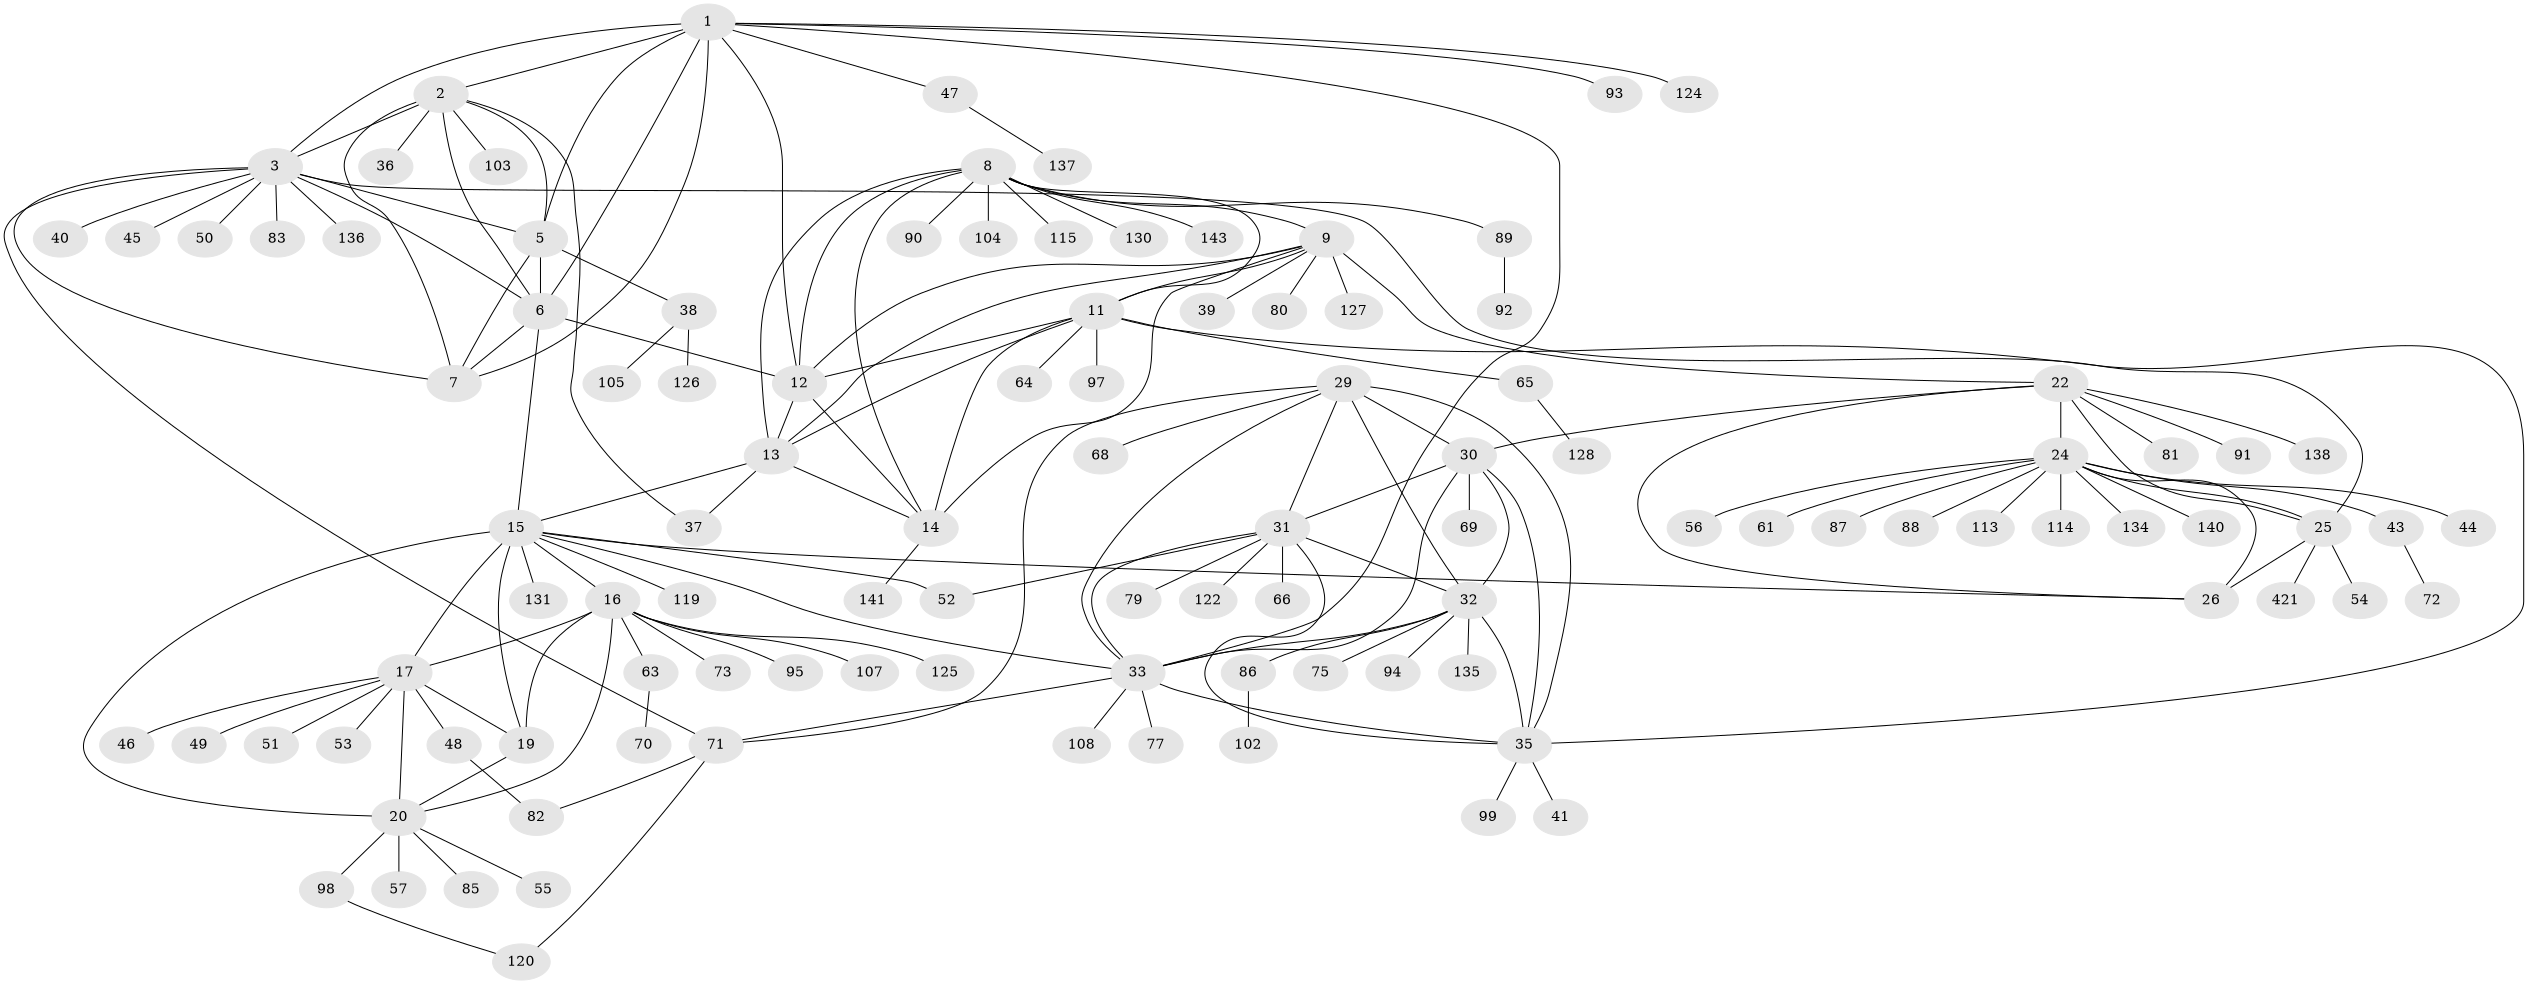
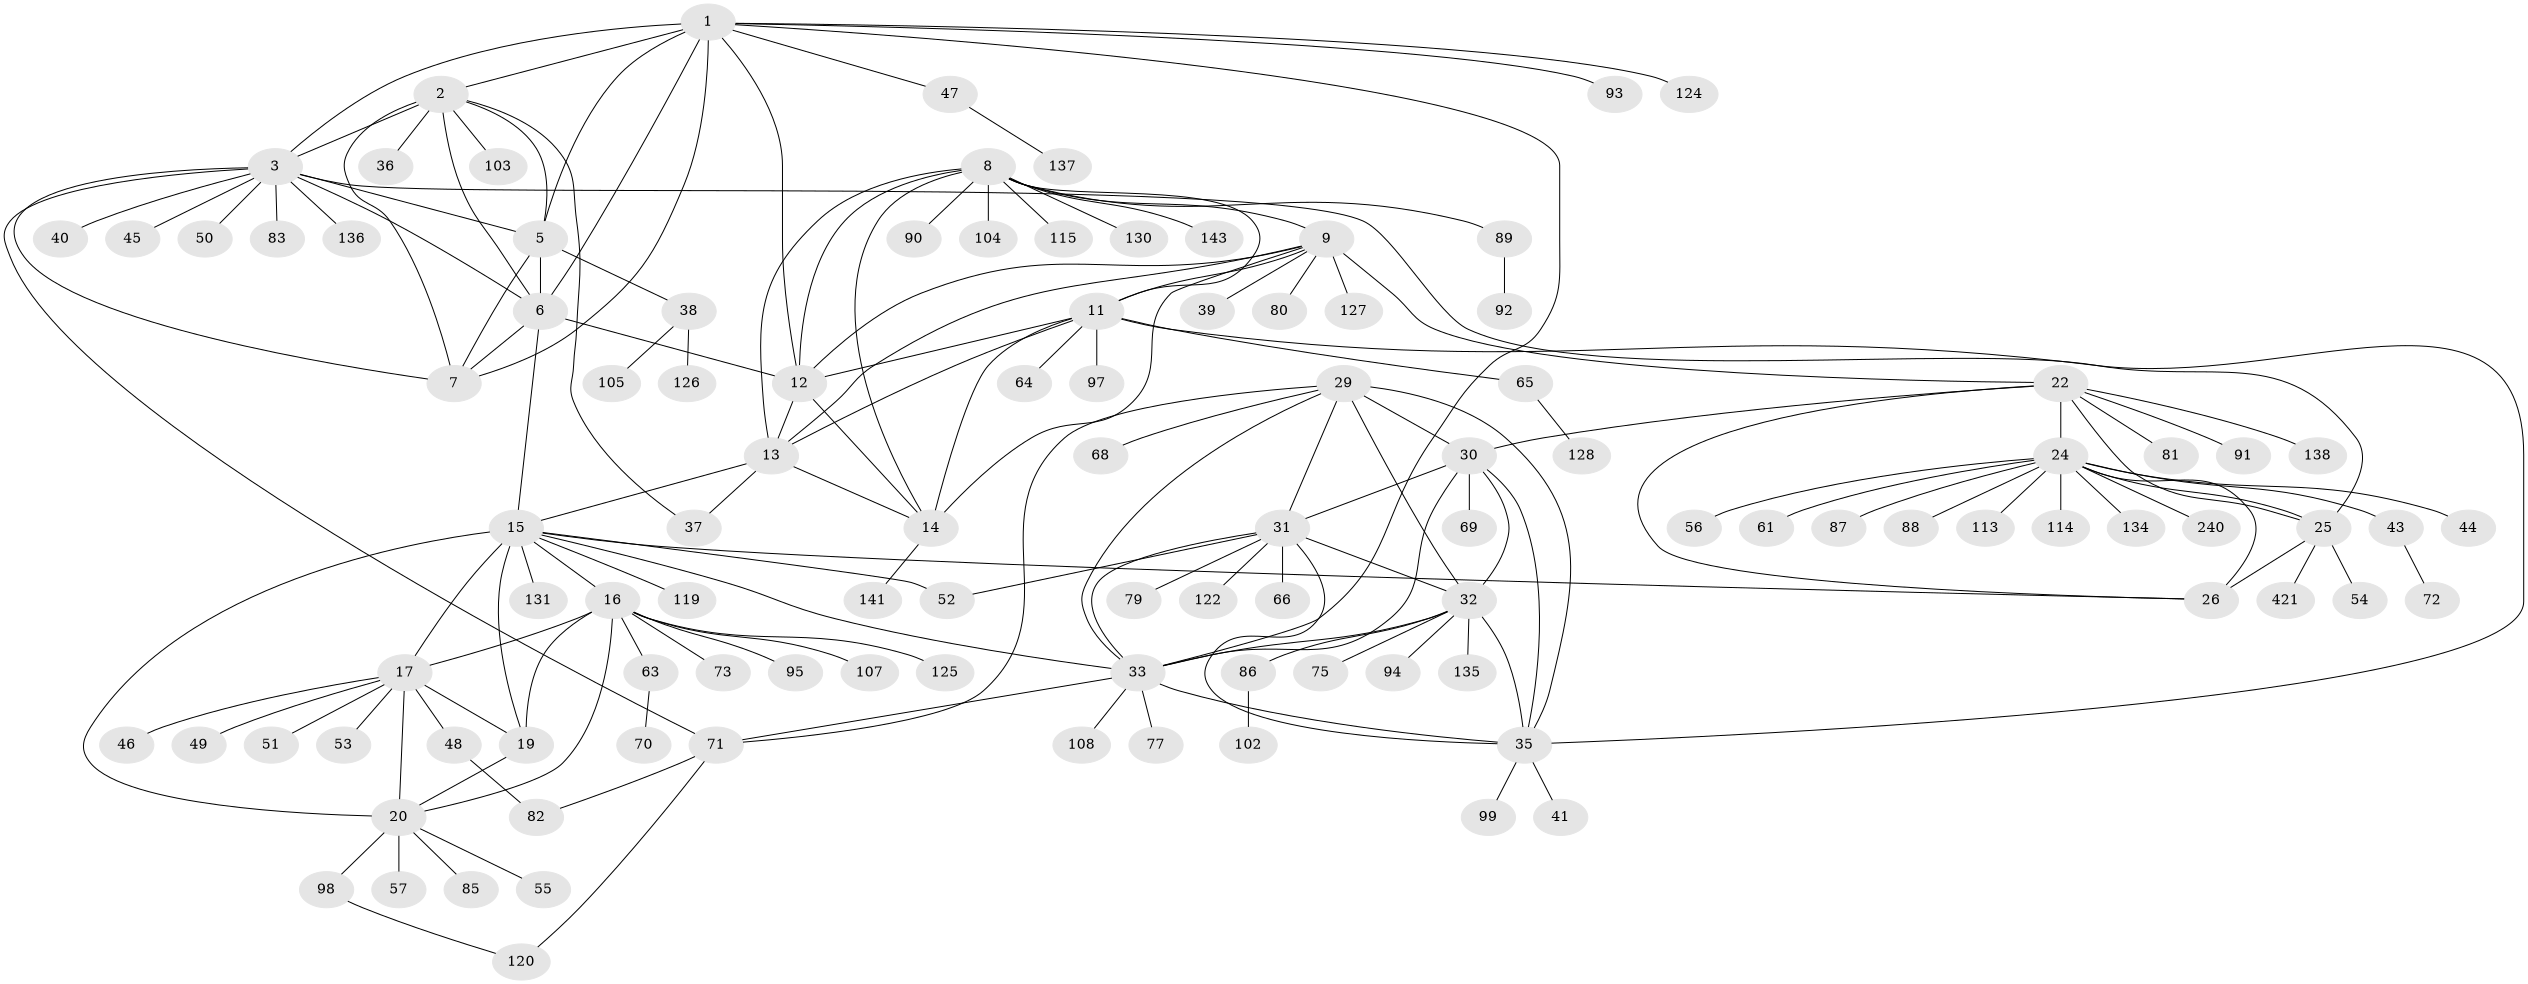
node "140": label "140" -> "240"
